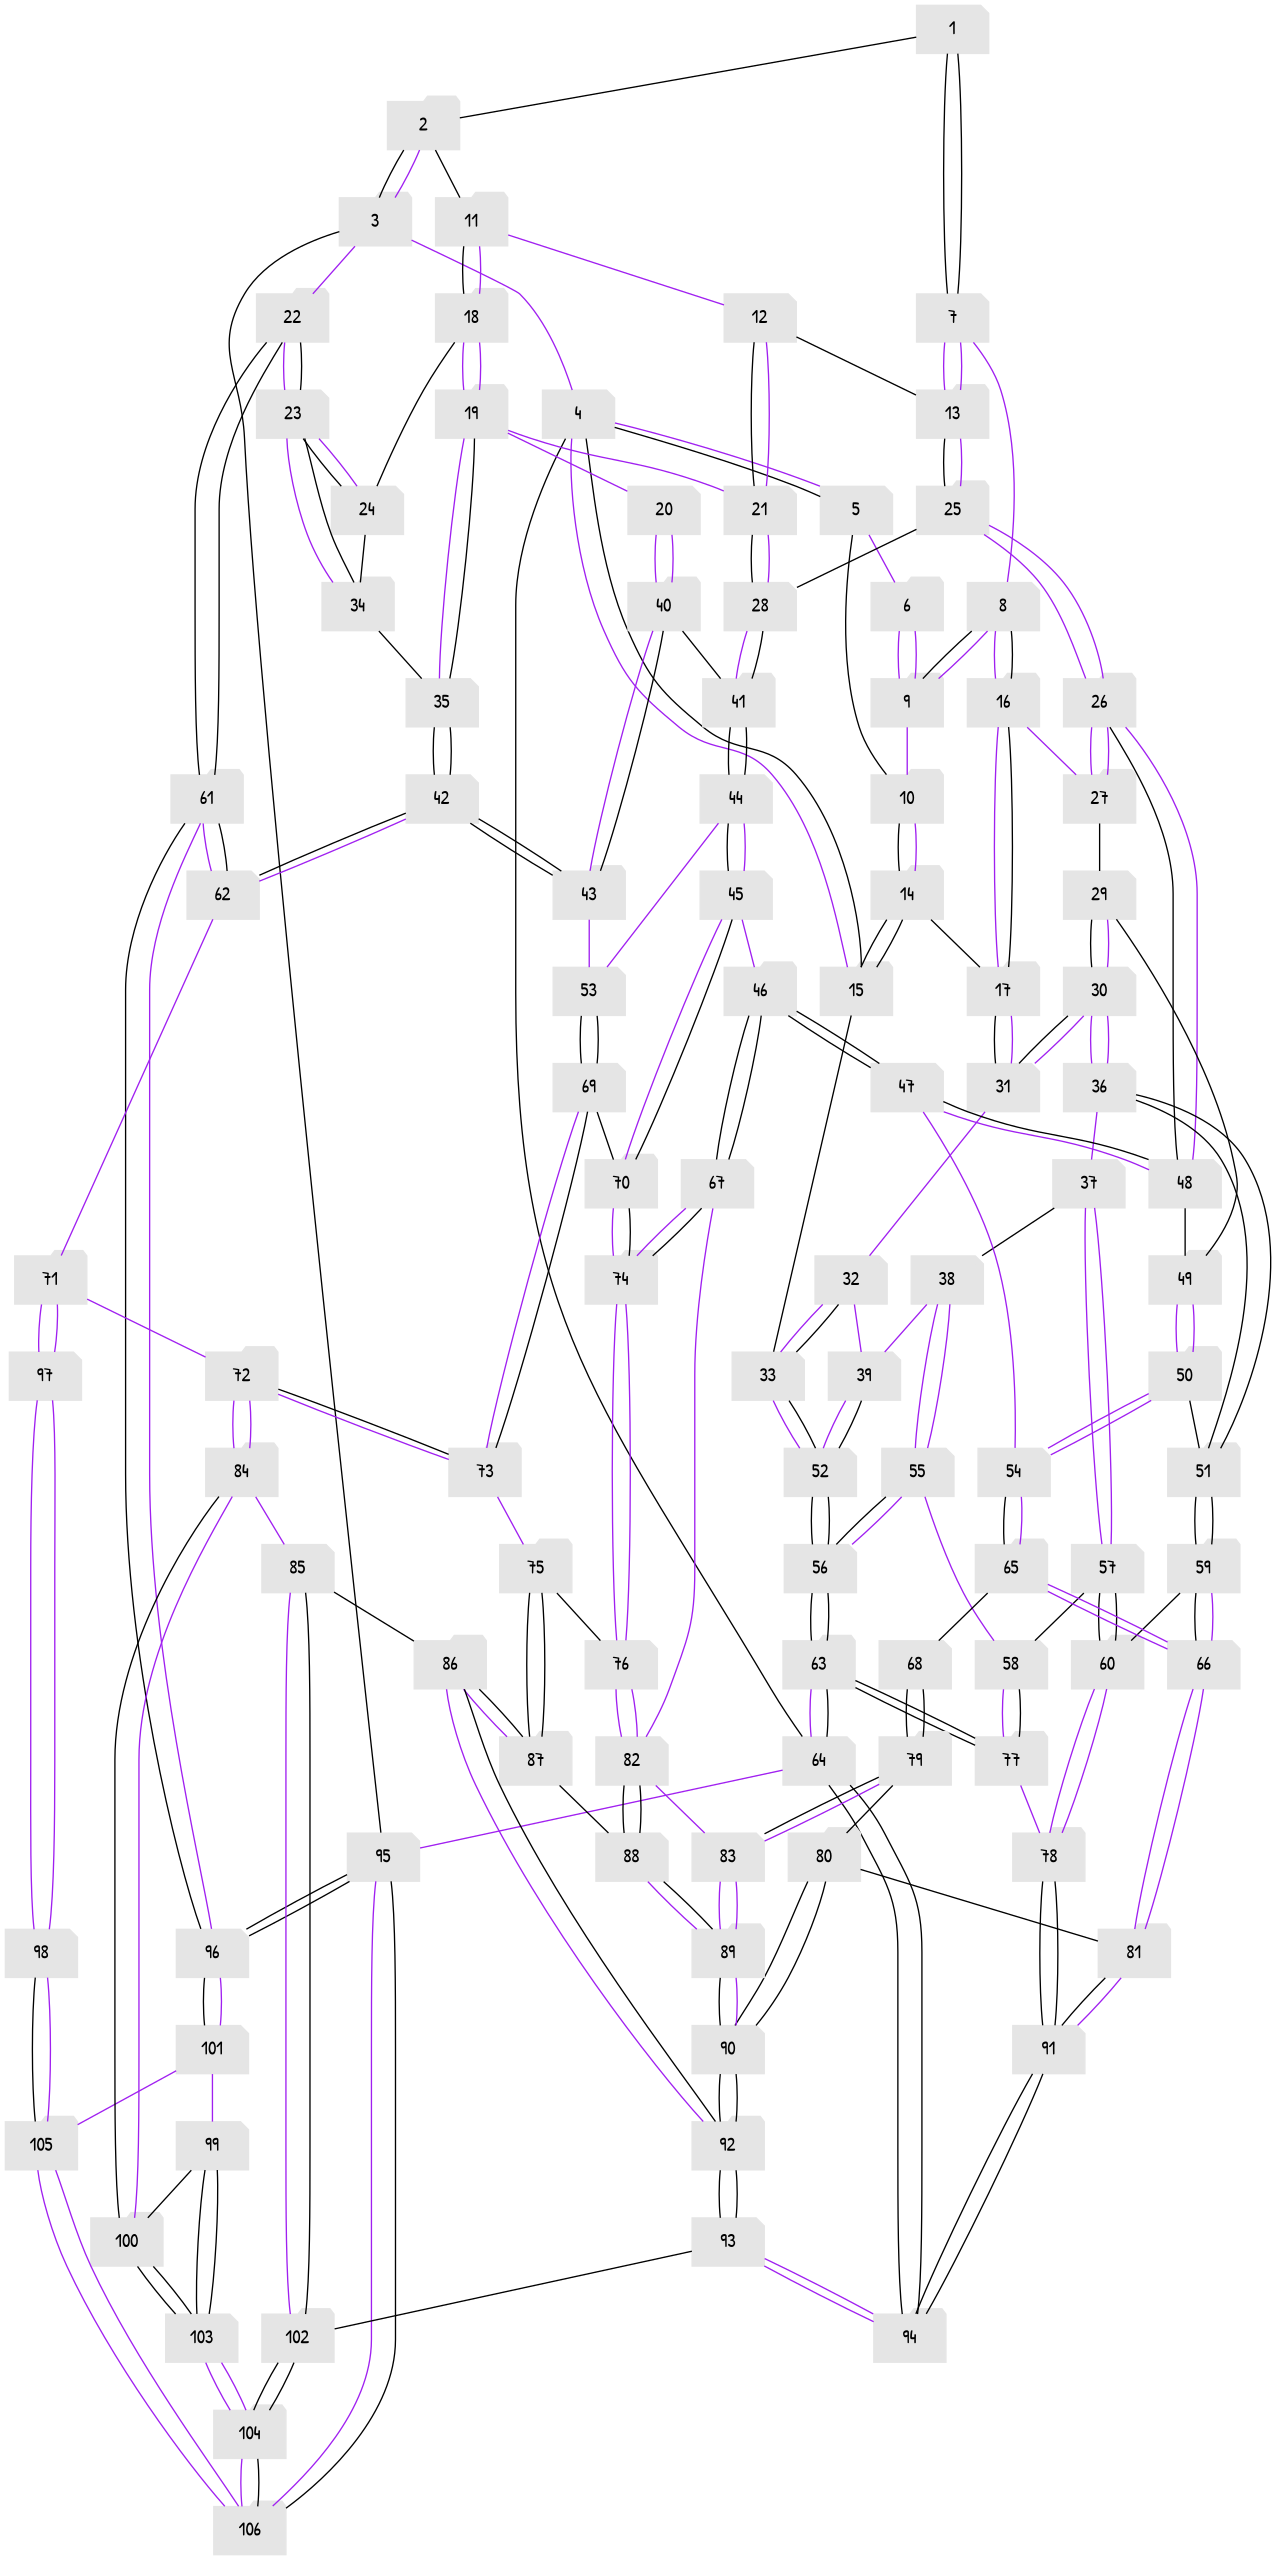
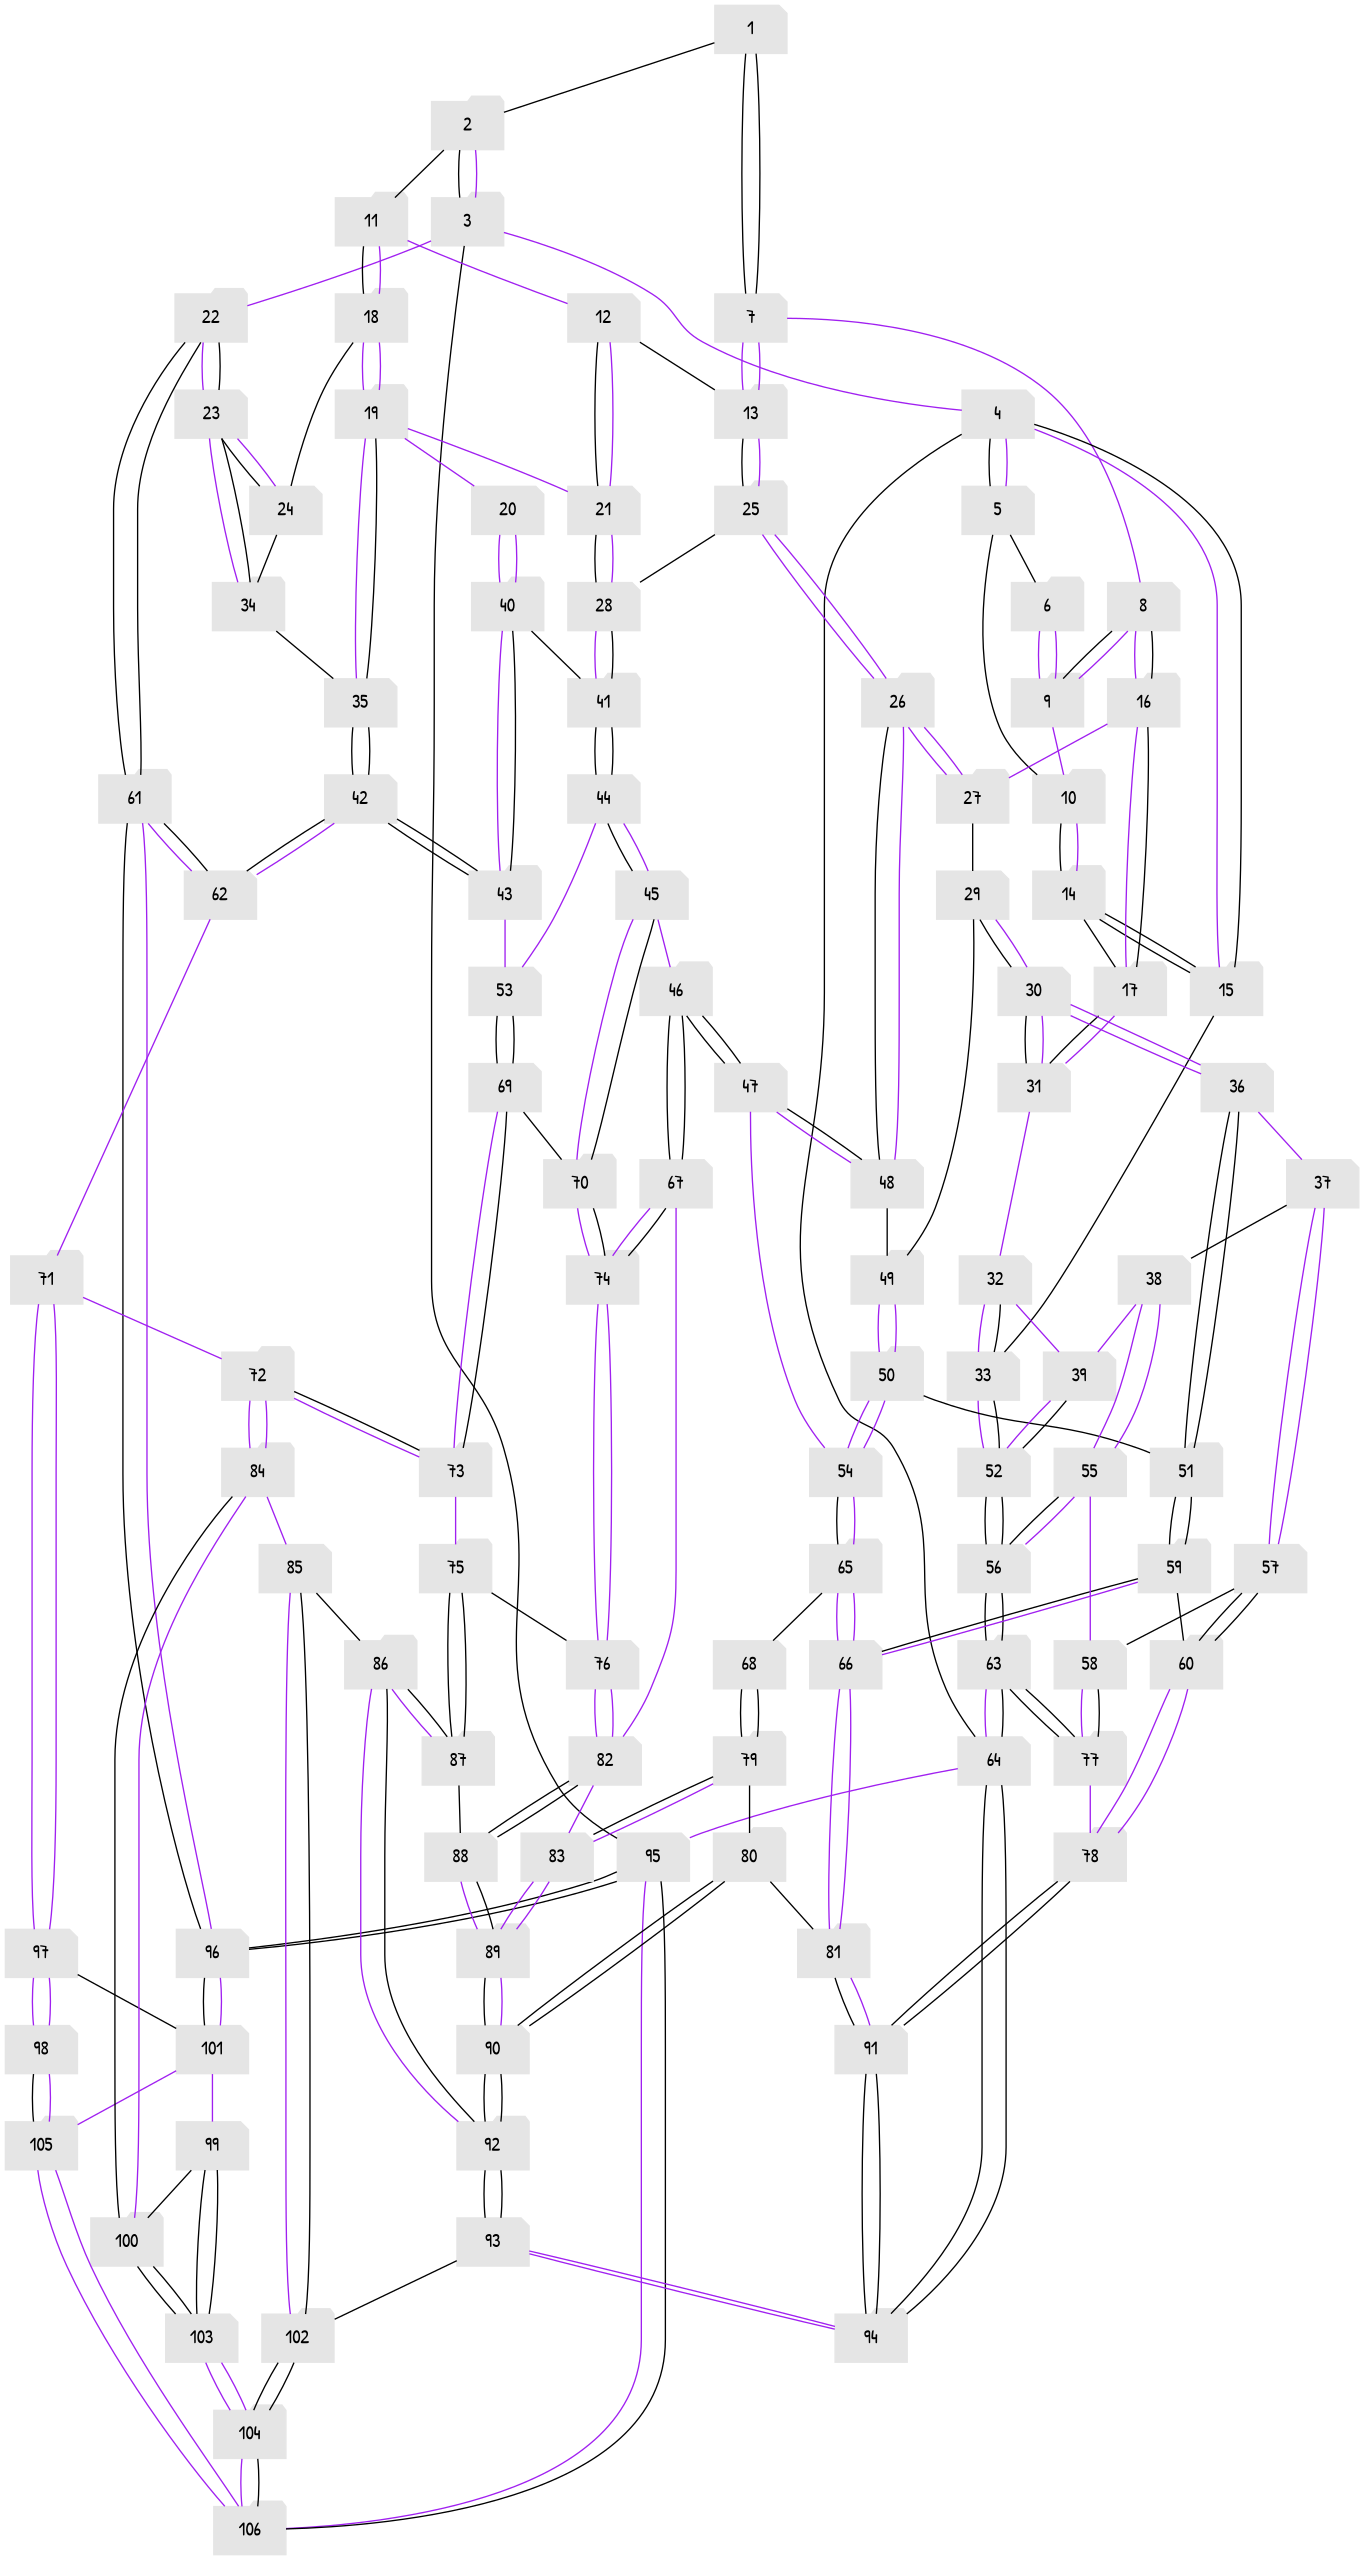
edge "5" -- "6": color purple -> black
edge "97" -- "101": added
